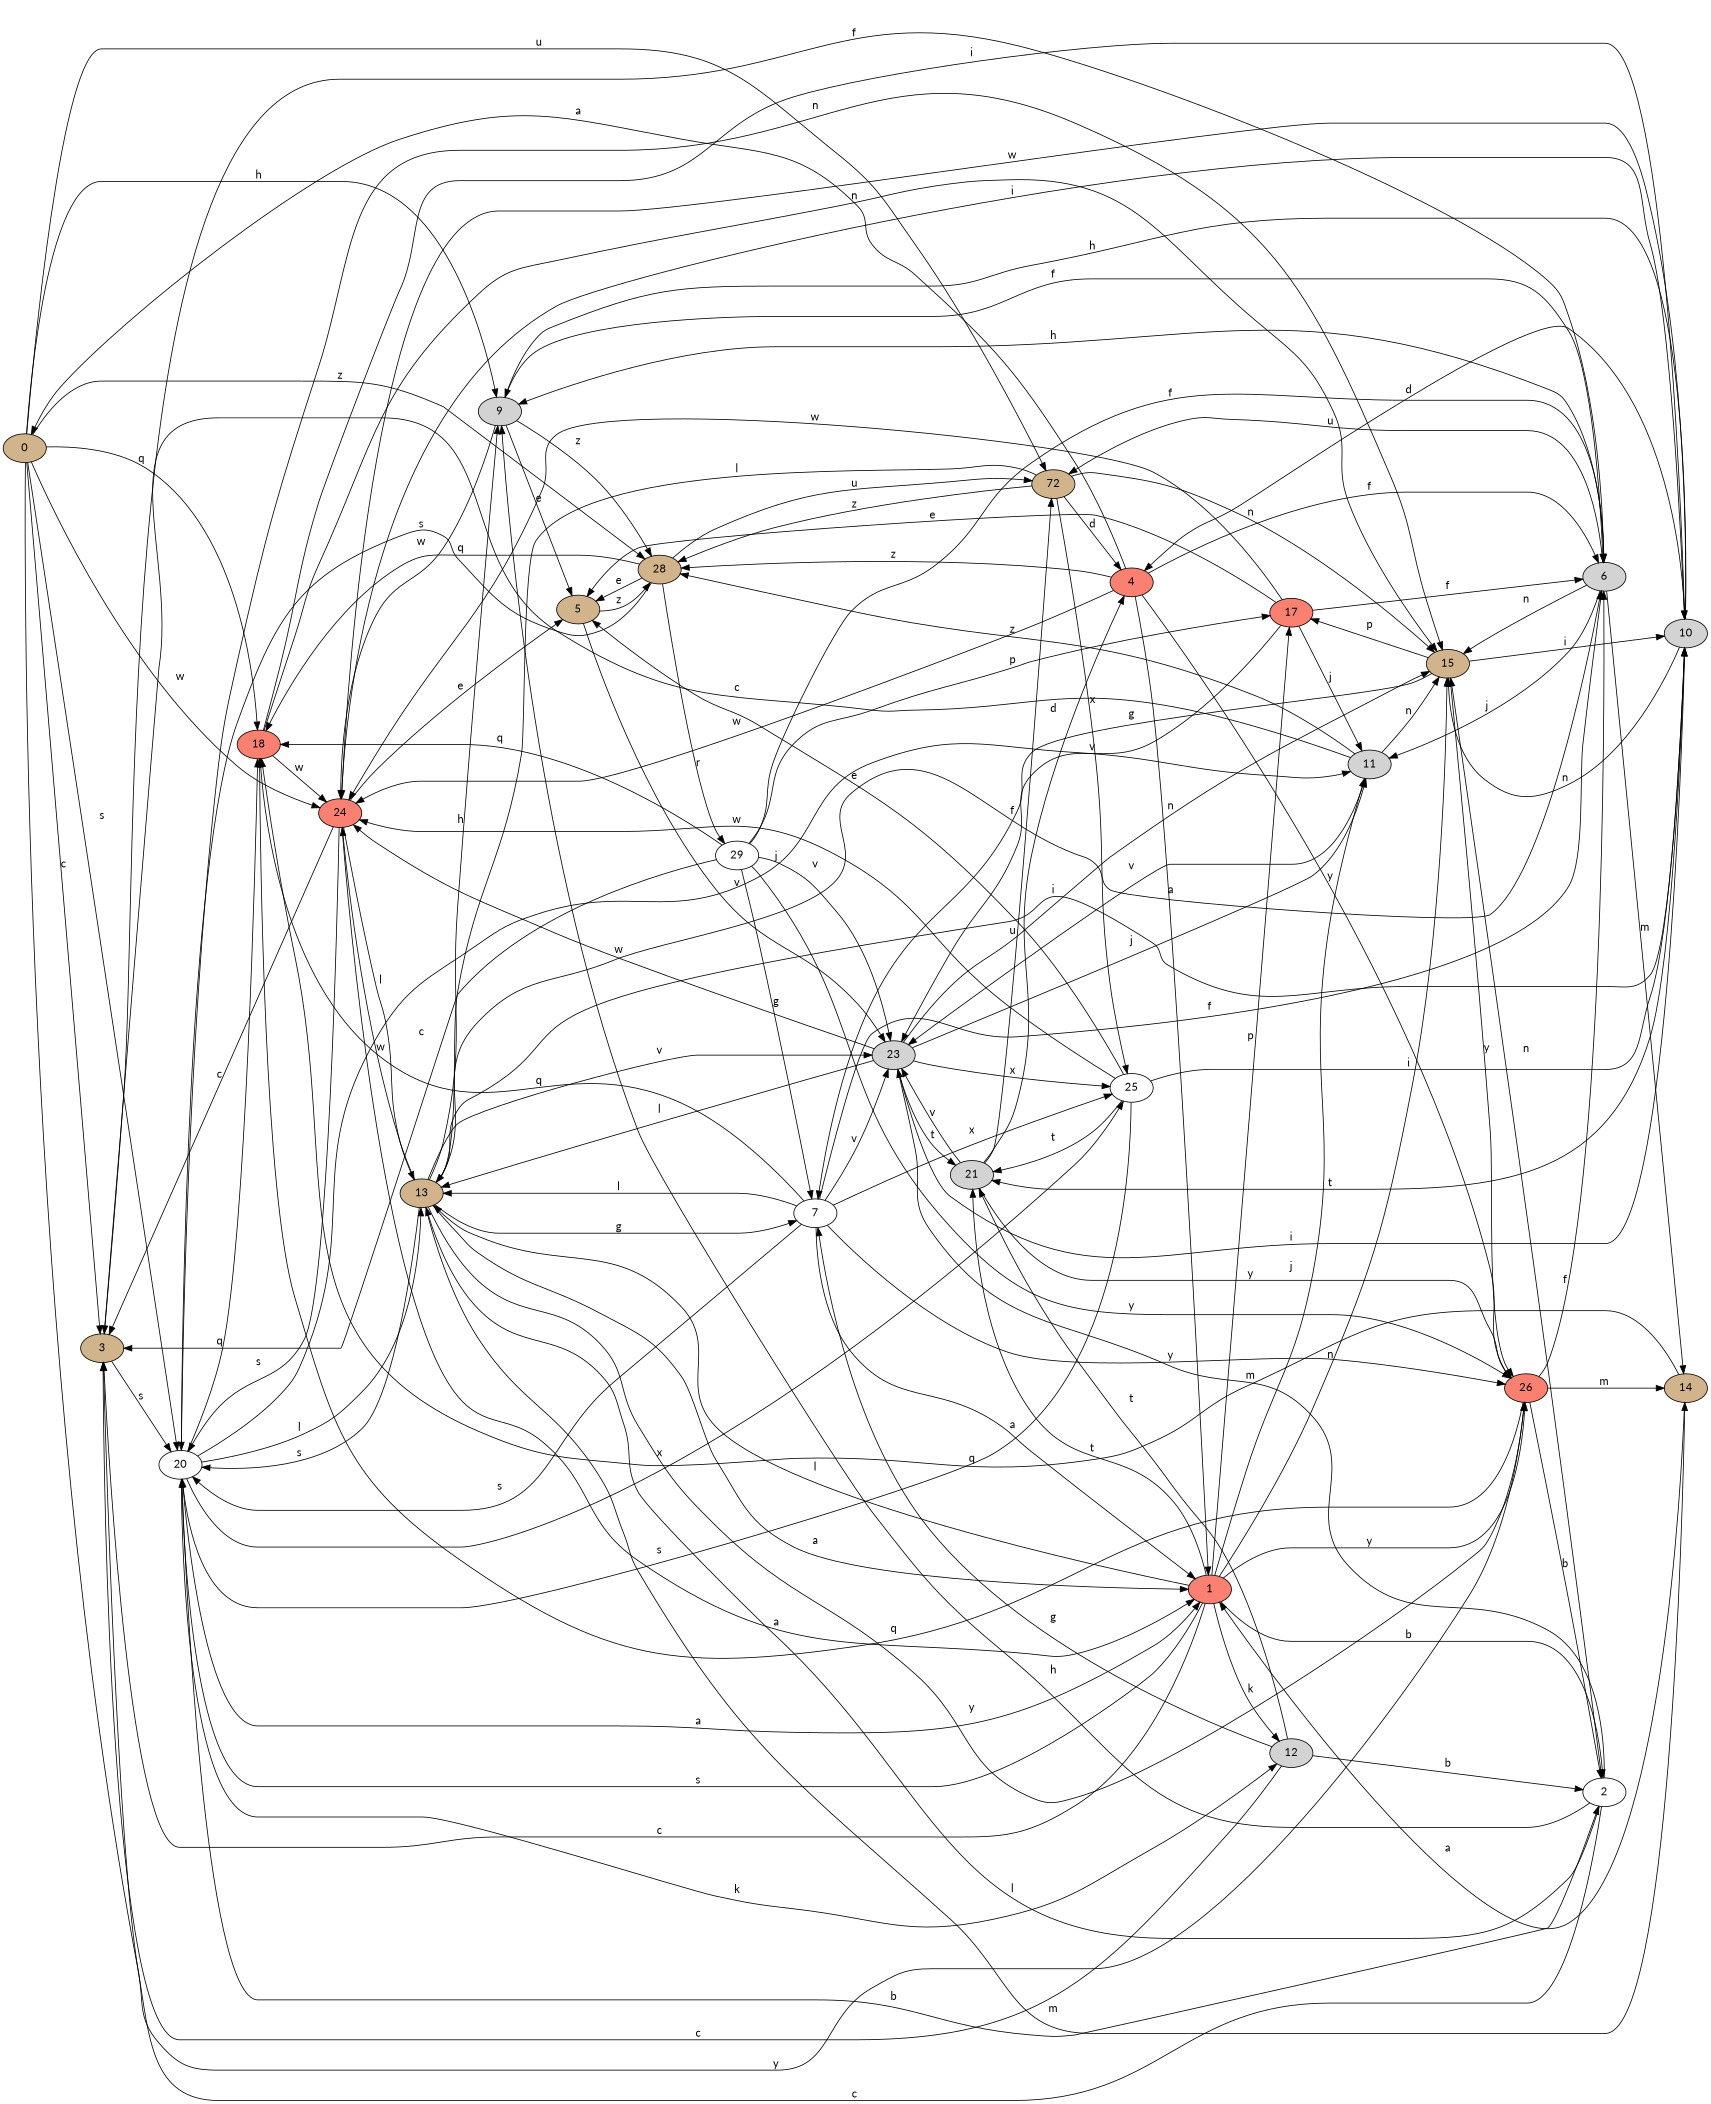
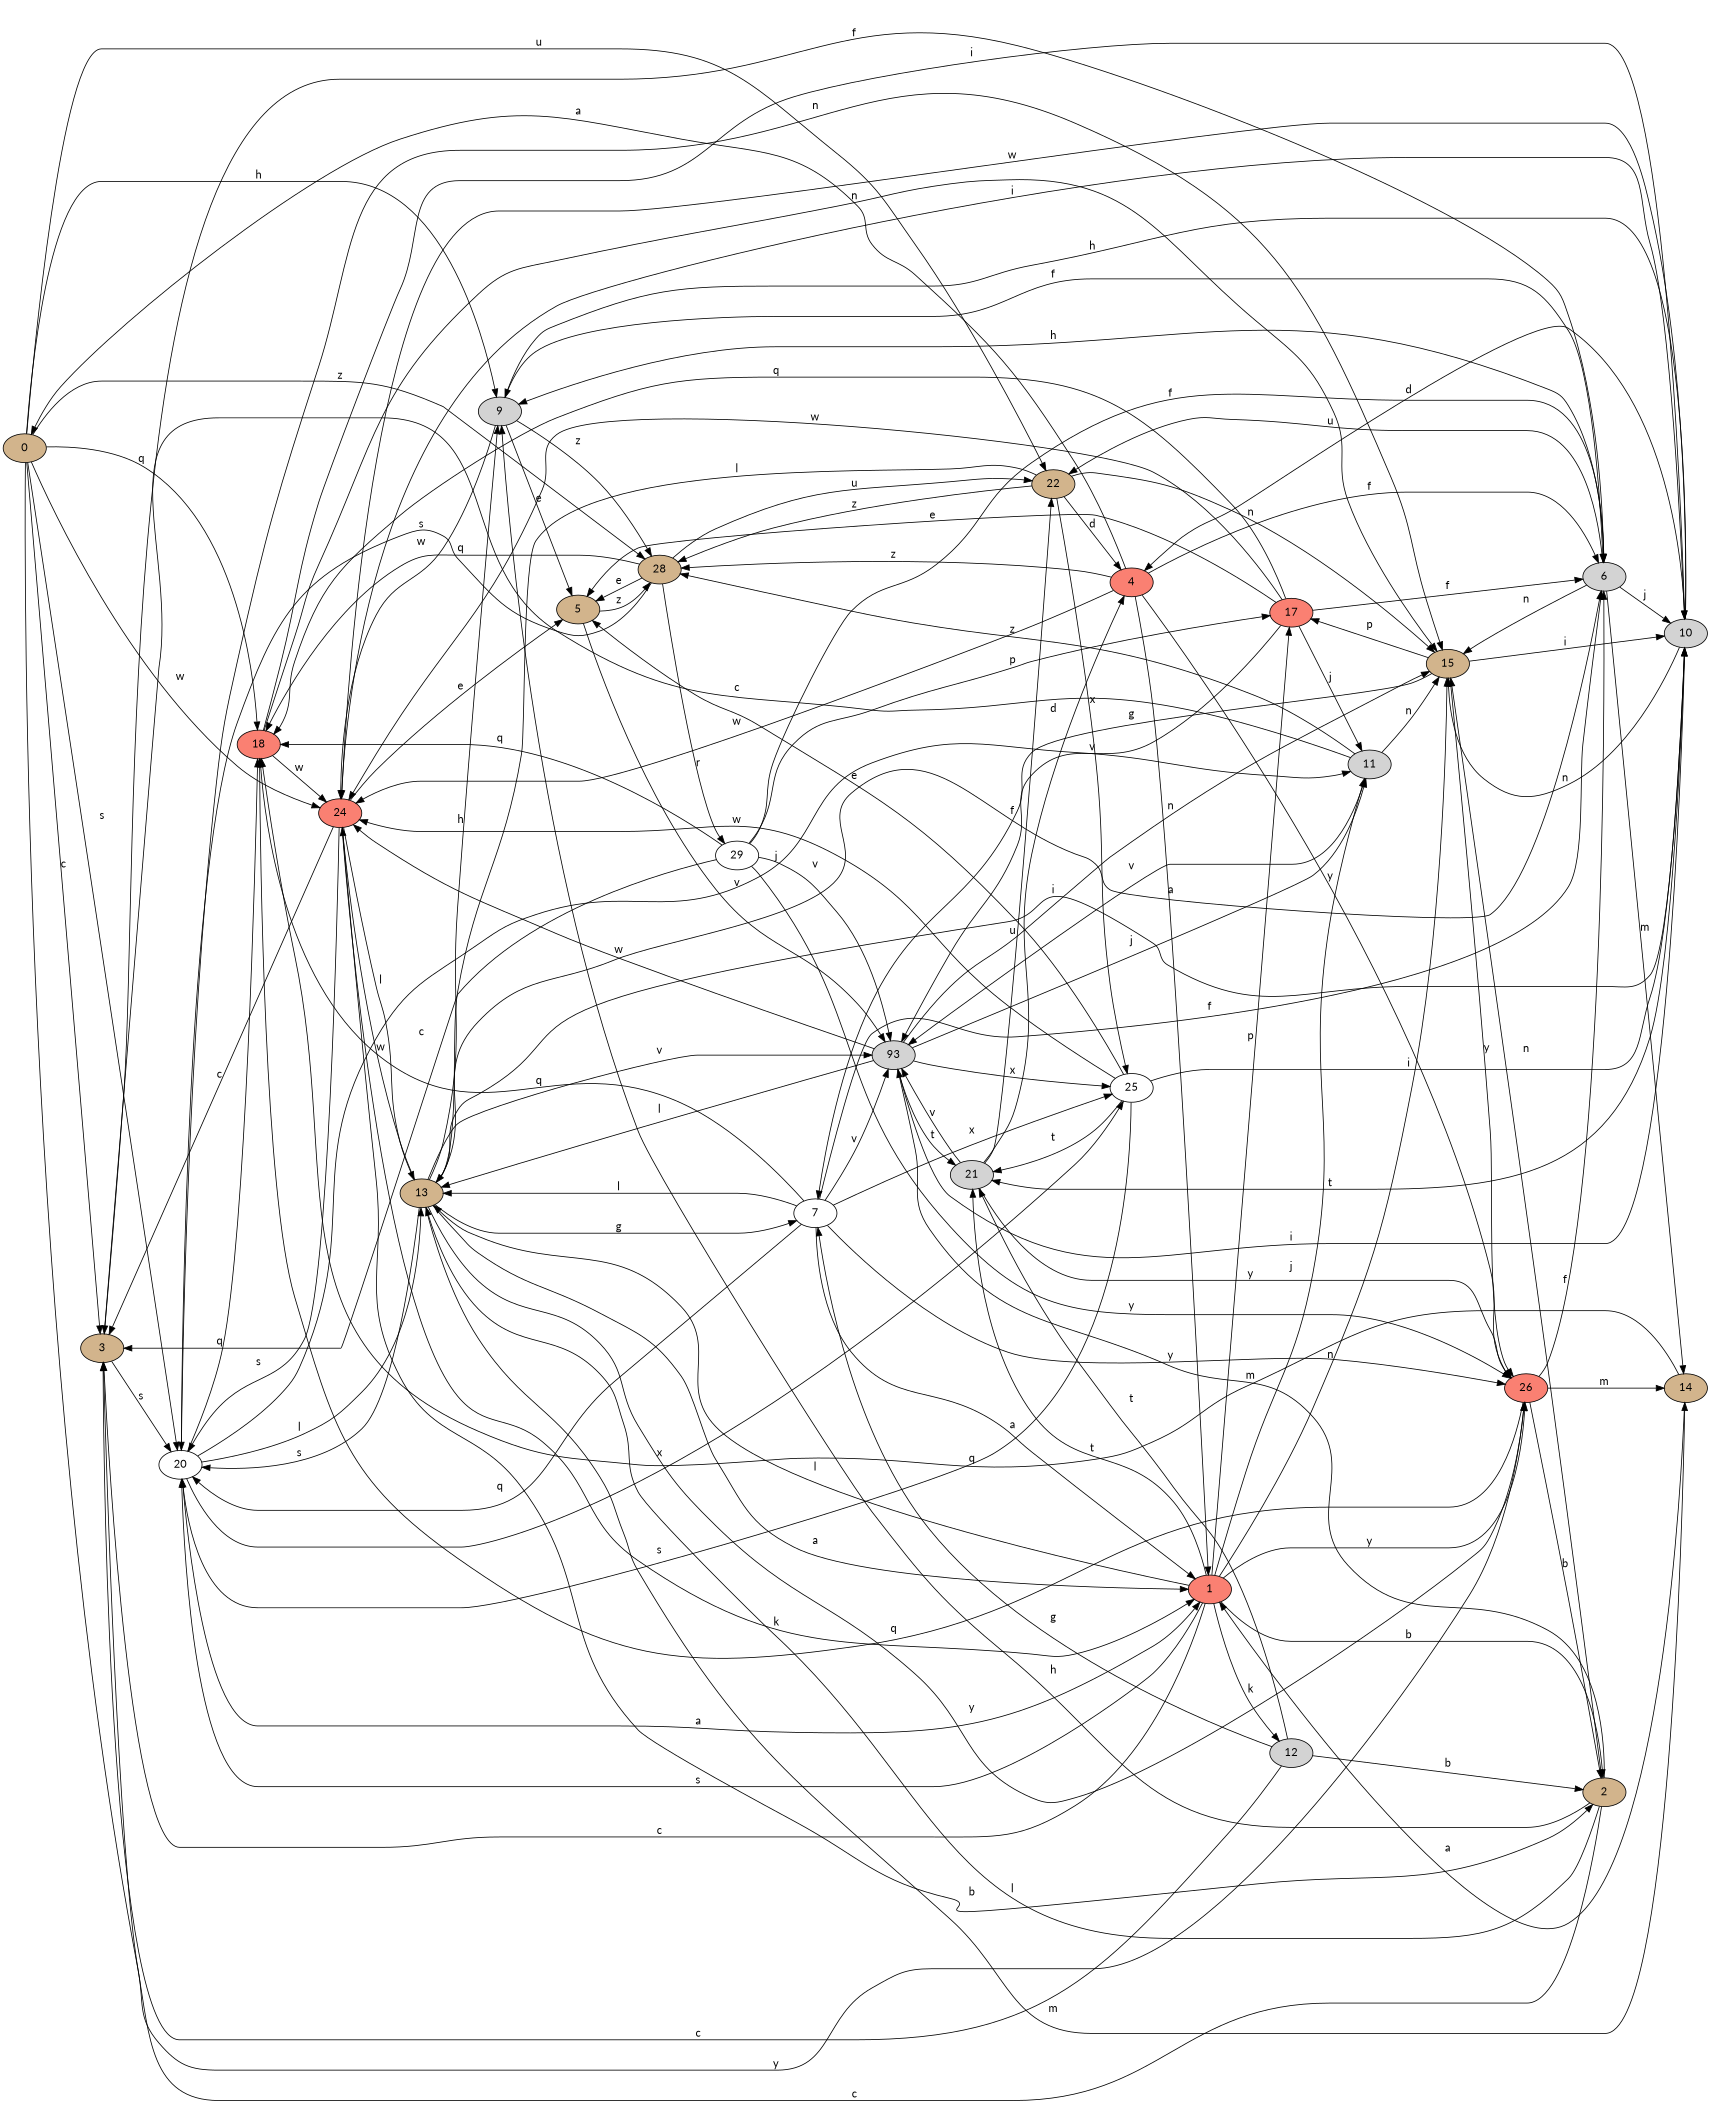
edge "17" -> "18": added, label "q"
node "72": label "72" -> "22"
edge "6" -> "11": now "6" -> "10"
edge "29" -> "7": removed, label "g"
node "23": label "23" -> "93"
edge "7" -> "20": label "s" -> "q"
edge "24" -> "1": label "a" -> "k"
node "2": fillcolor white -> tan
edge "20" -> "12": removed, label "k"
edge "20" -> "2": now "24" -> "2"
